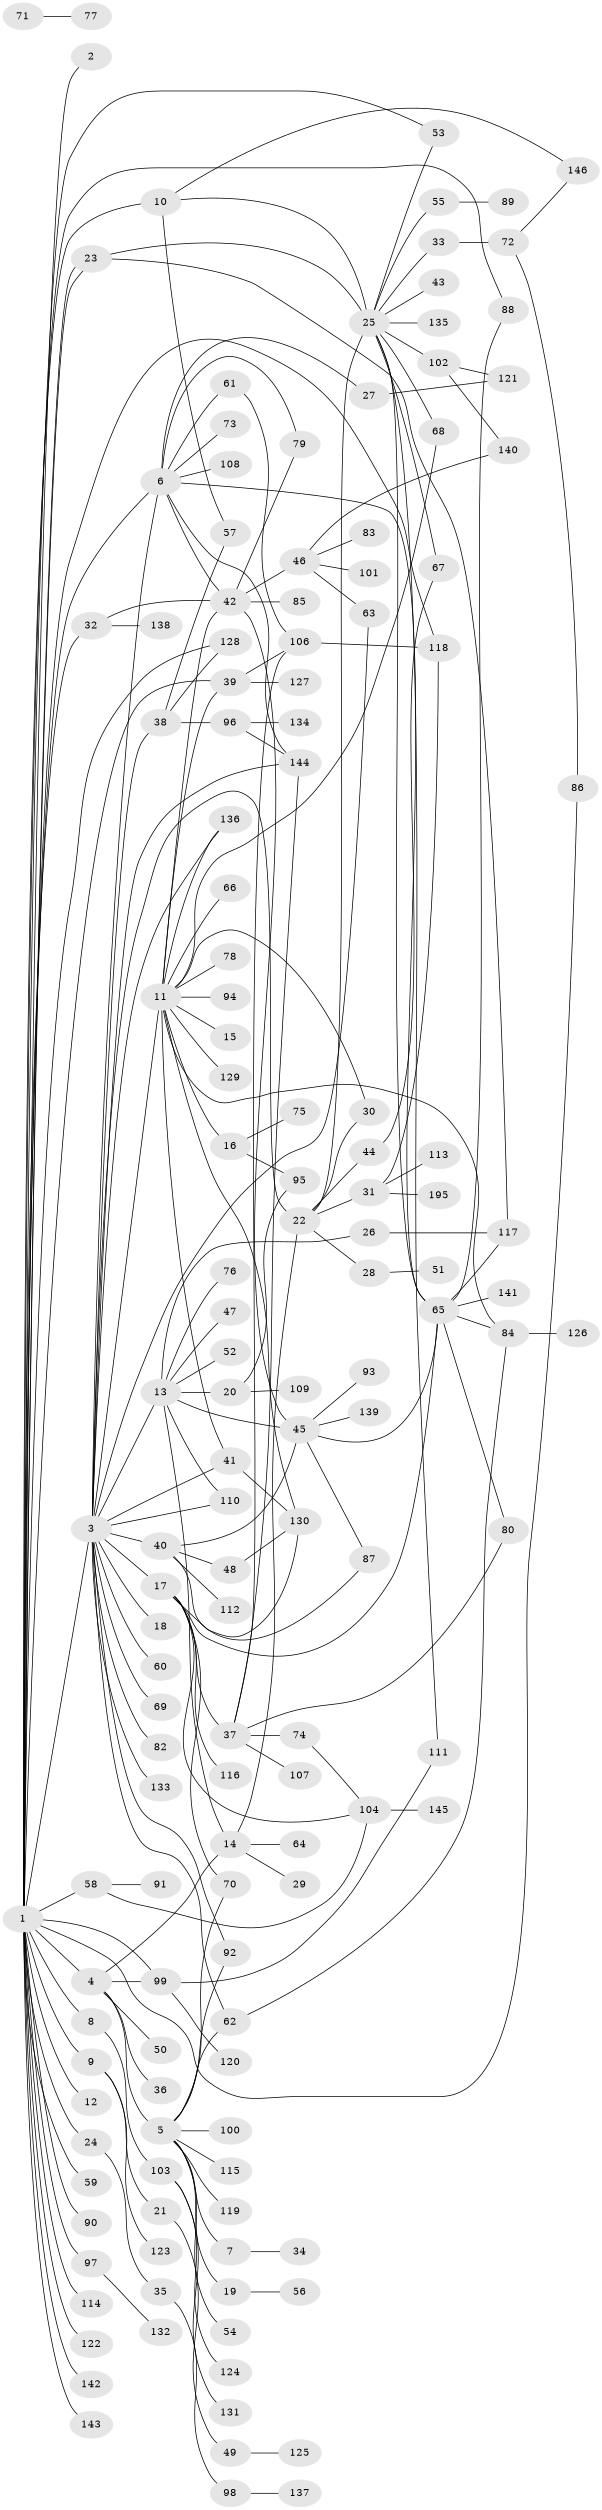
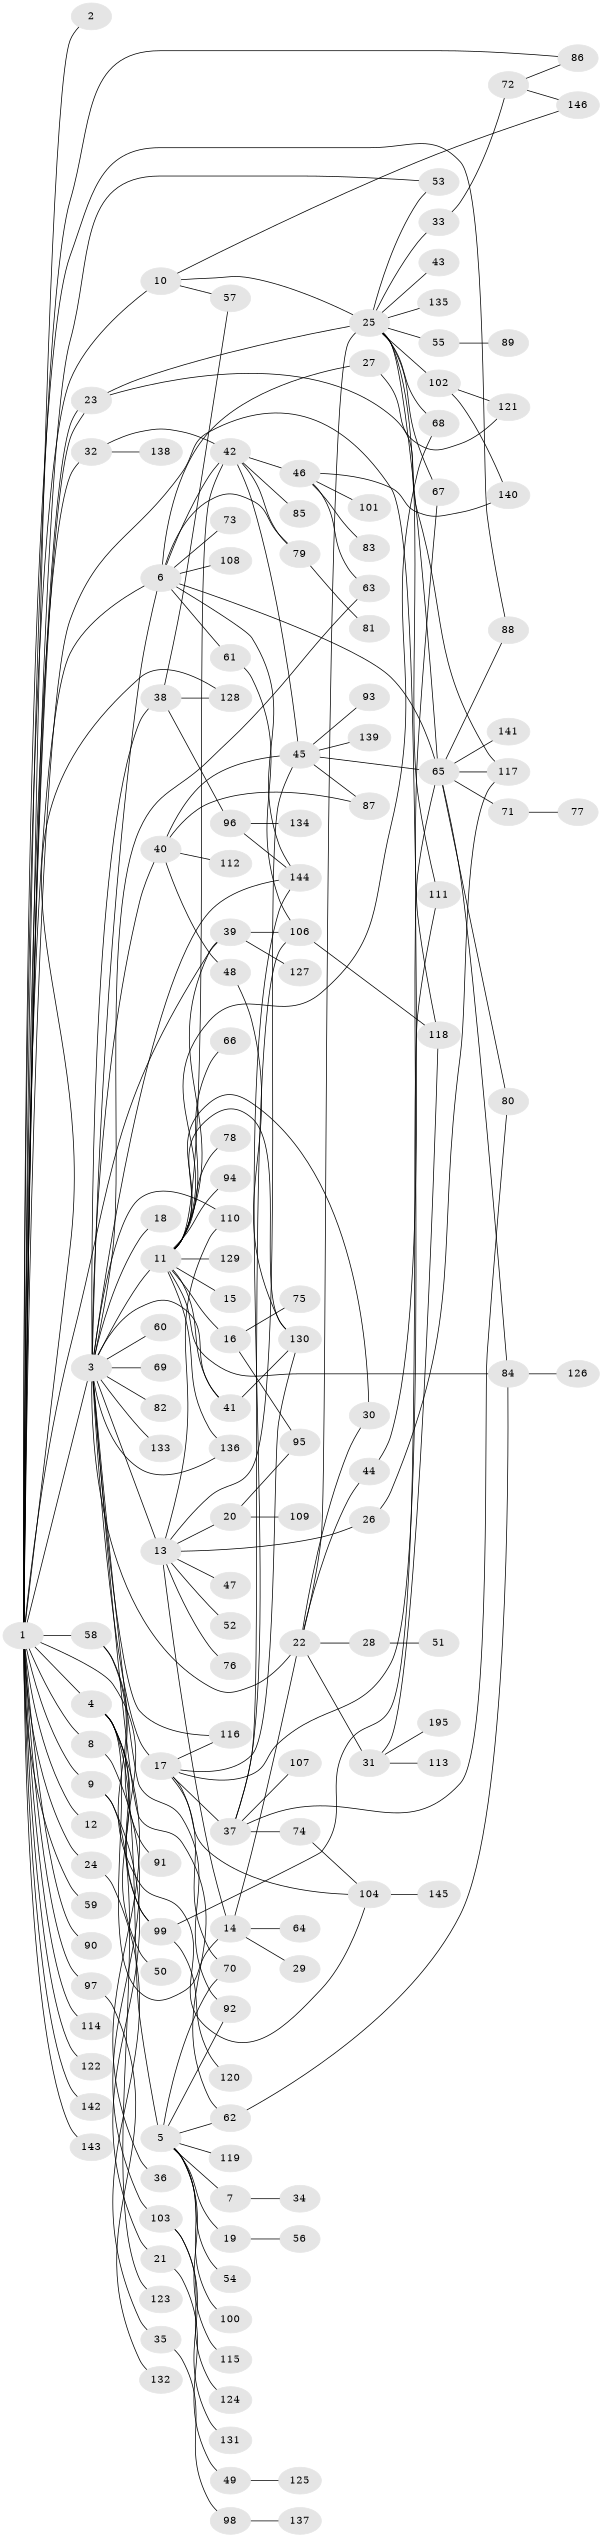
node "81": added
edge "65" -- "71": added
edge "3" -- "116": added
